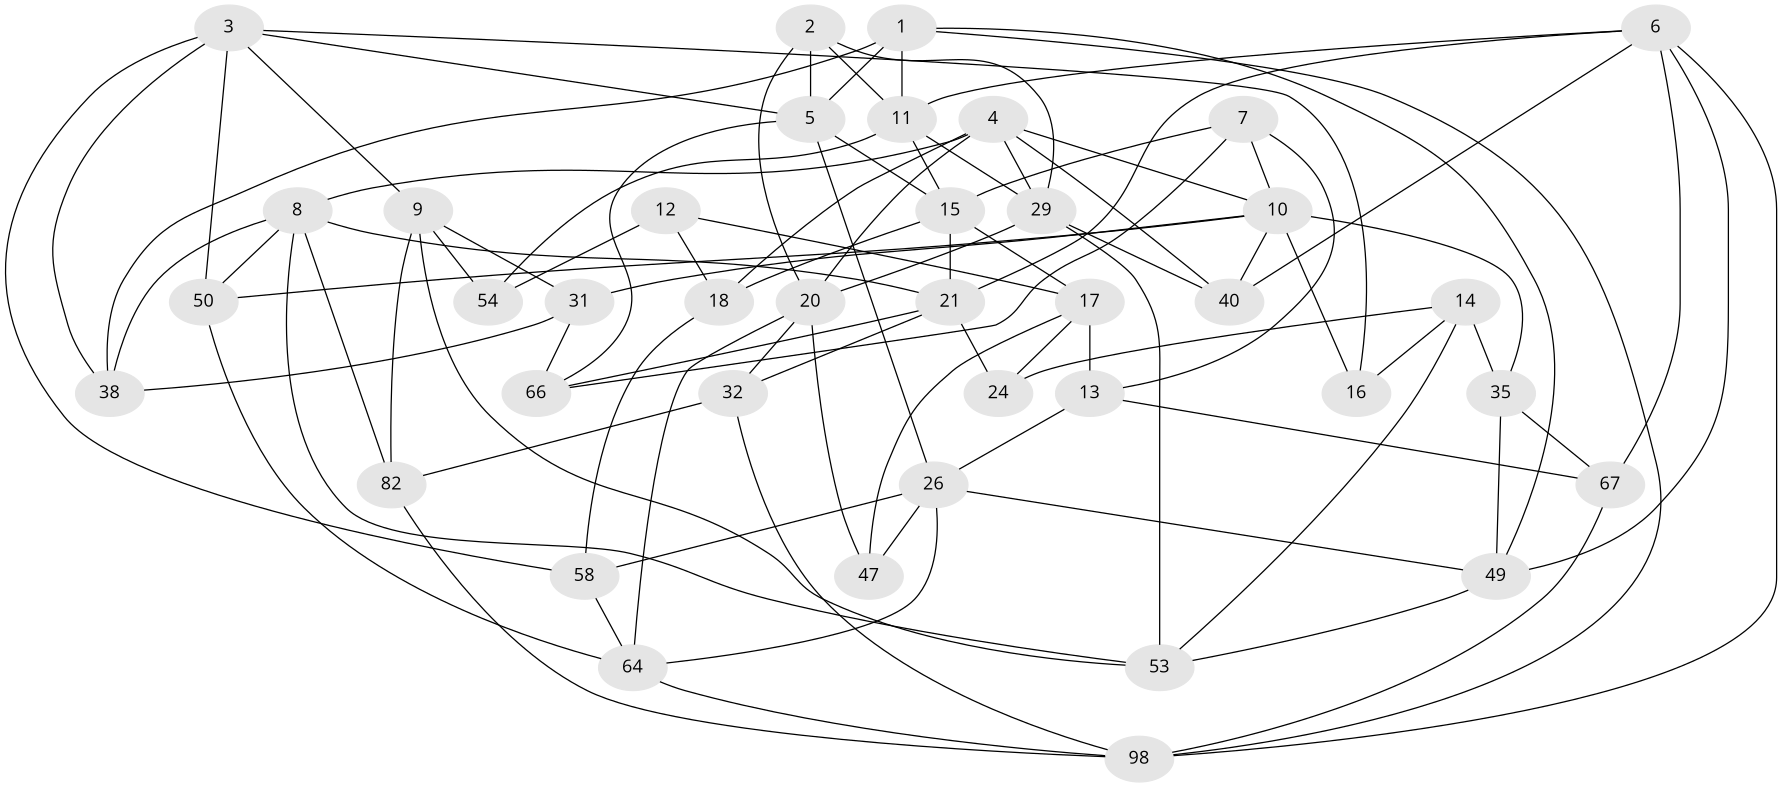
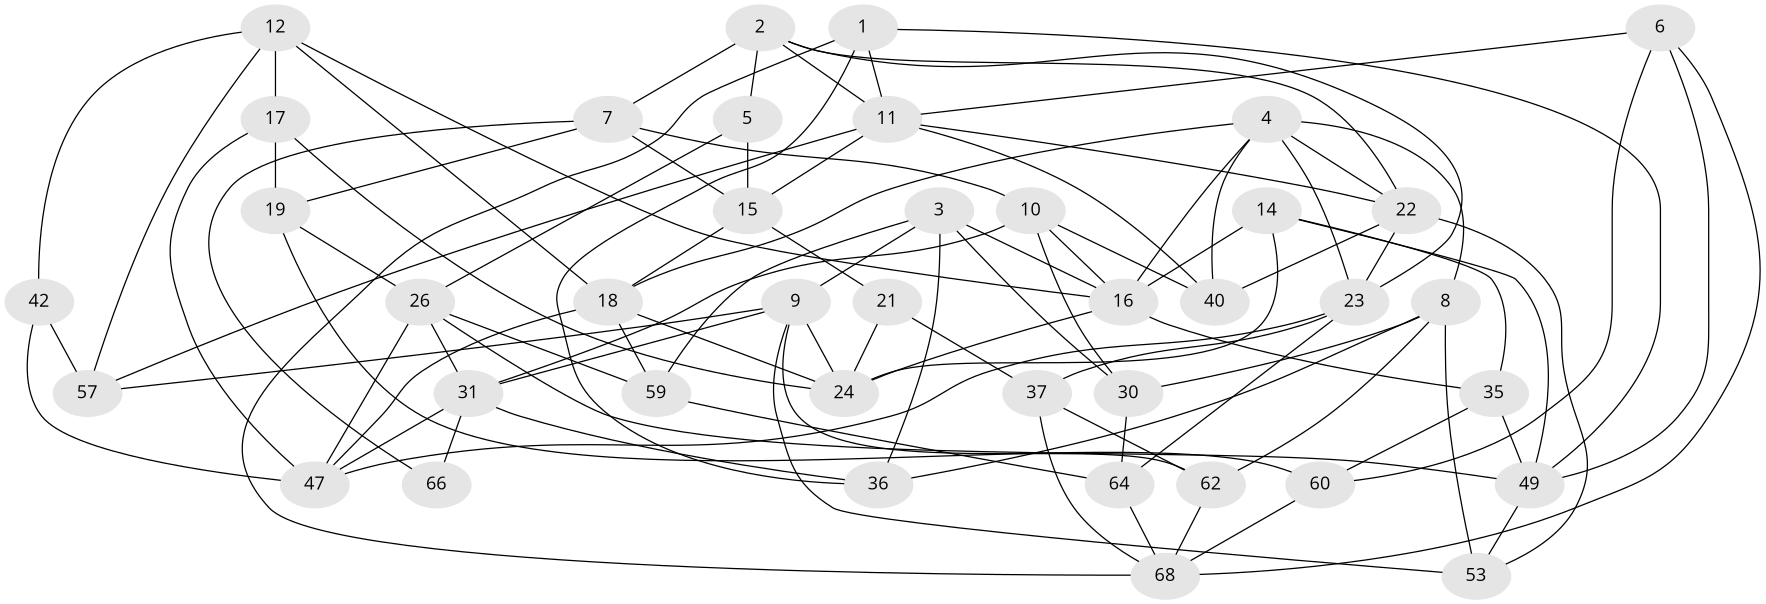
edge "6" -- "21": removed
edge "1" -- "5": removed
edge "3" -- "5": removed
edge "2" -- "7": added
edge "4" -- "10": now "4" -- "16"
edge "6" -- "40": now "11" -- "40"
node "29": label "29" -> "22"
edge "5" -- "66": removed
edge "12" -- "16": added
edge "10" -- "35": now "16" -- "35"
edge "15" -- "17": removed
edge "8" -- "21": removed
node "42": added
node "50": label "50" -> "30"
node "54": label "54" -> "57"
node "20": label "20" -> "23"
edge "16" -- "24": added
edge "18" -- "24": added
edge "9" -- "24": added
edge "21" -- "66": removed
edge "18" -- "47": added
node "38": label "38" -> "36"
node "32": label "32" -> "37"
node "13": label "13" -> "19"
edge "31" -- "47": added
node "82": label "82" -> "62"
node "67": label "67" -> "60"
edge "14" -- "53": now "14" -- "49"
node "58": label "58" -> "59"
edge "26" -- "64": now "26" -- "31"
node "98": label "98" -> "68"
